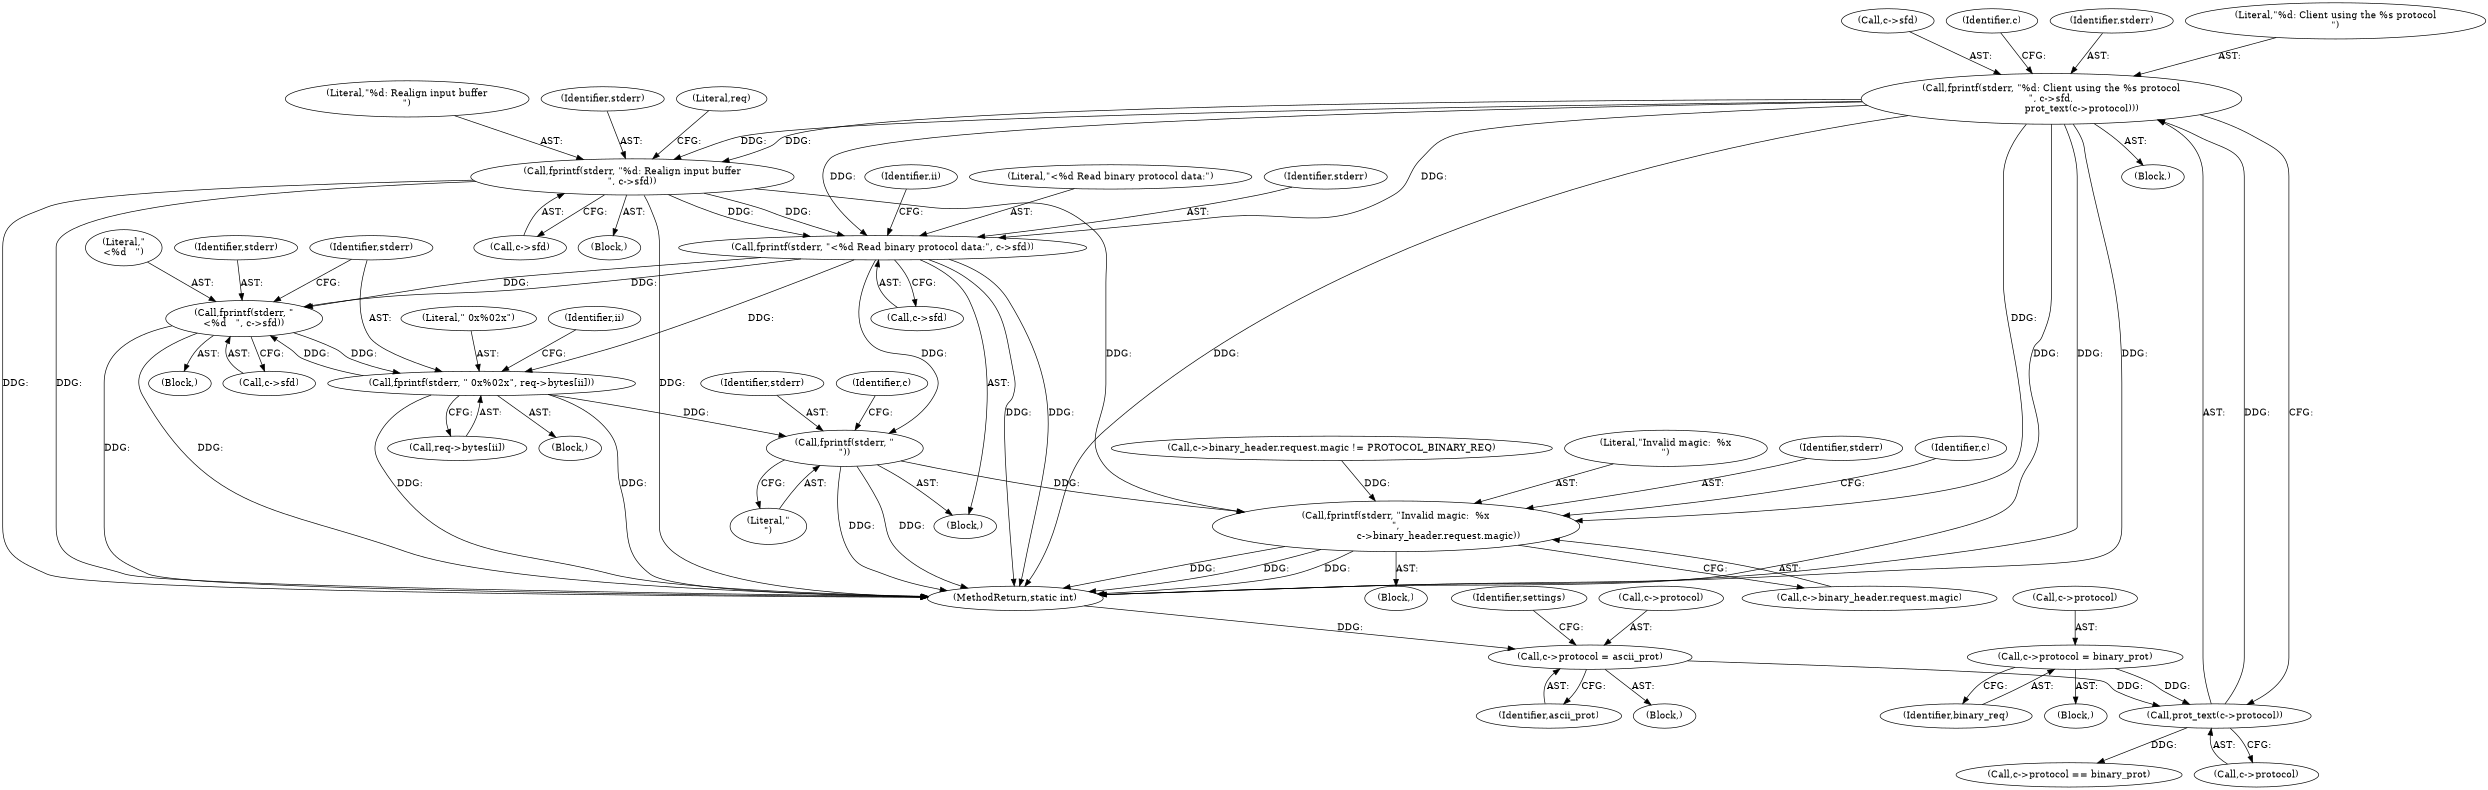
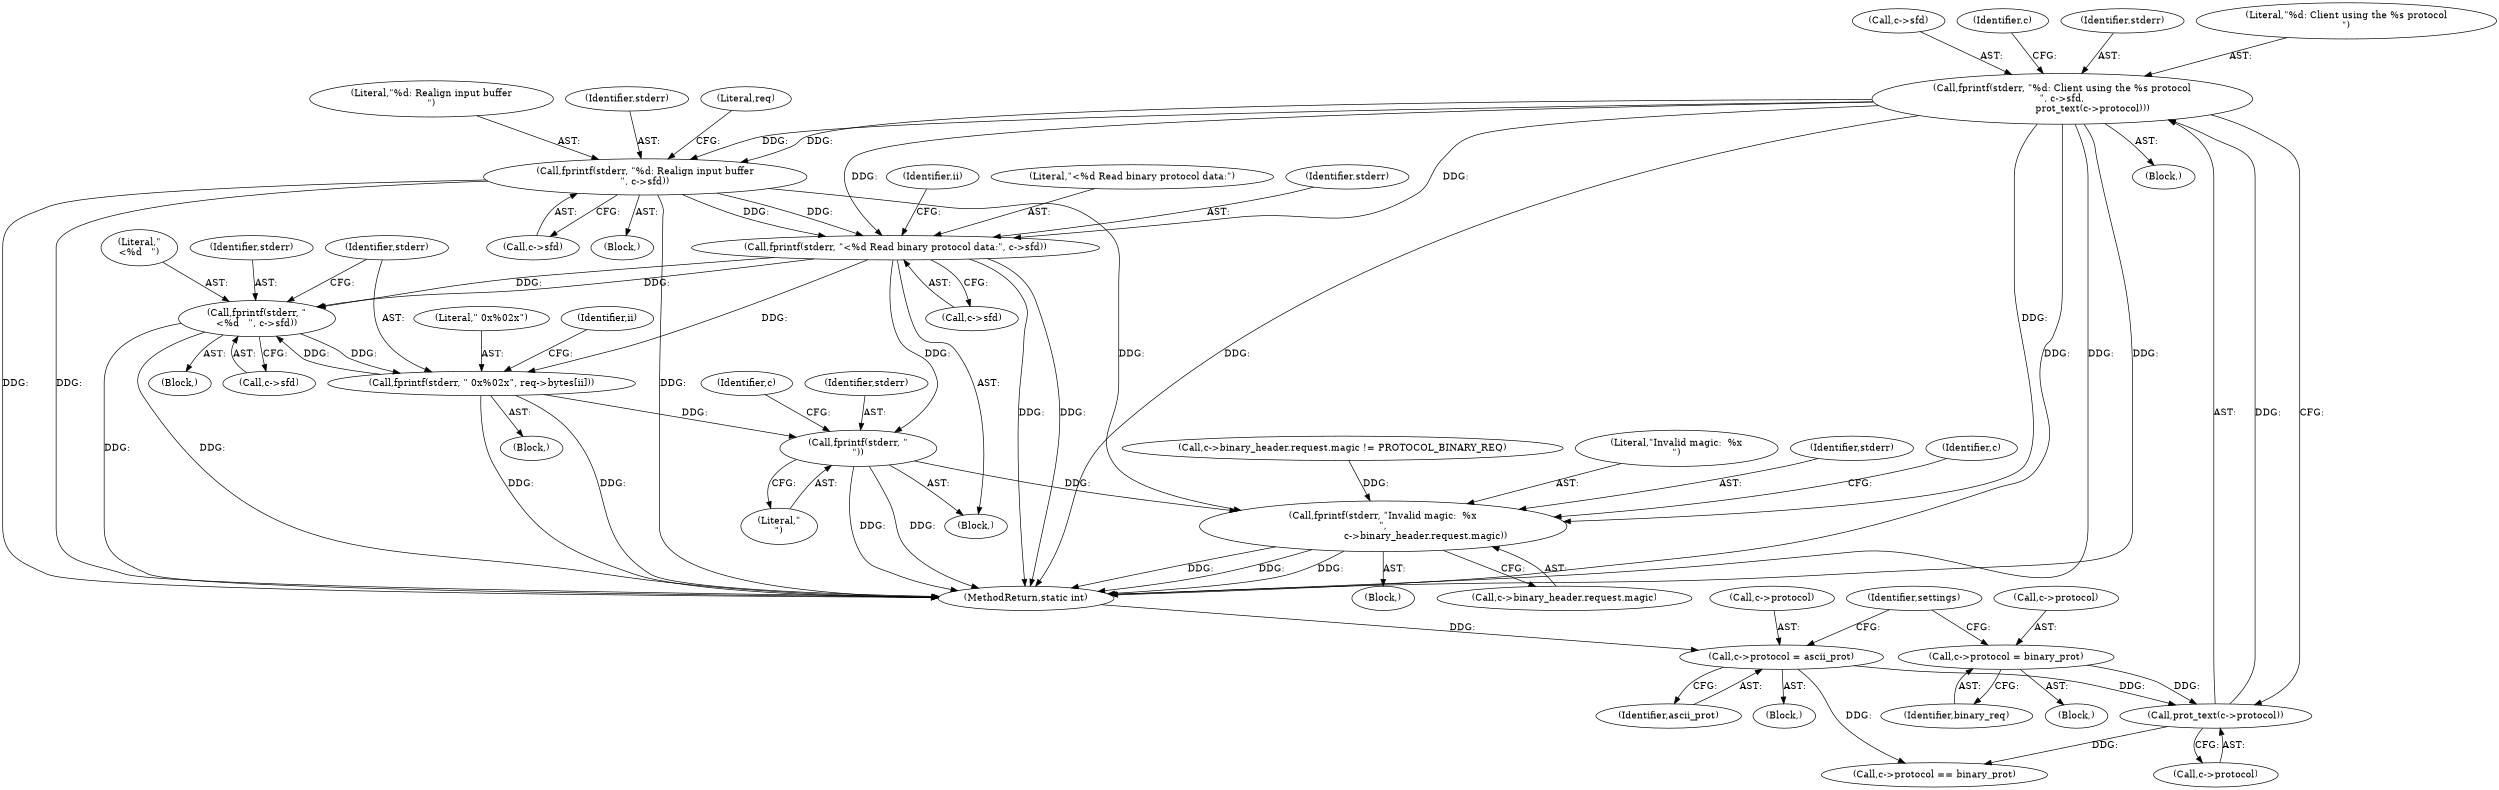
node "(Call,req->bytes[ii])": removed
edge "(Identifier,settings)" -> "(Call,c->protocol = binary_prot)": added, label "CFG:"
edge "(Call,c->protocol = ascii_prot)" -> "(Call,c->protocol == binary_prot)": added, label "DDG:"
